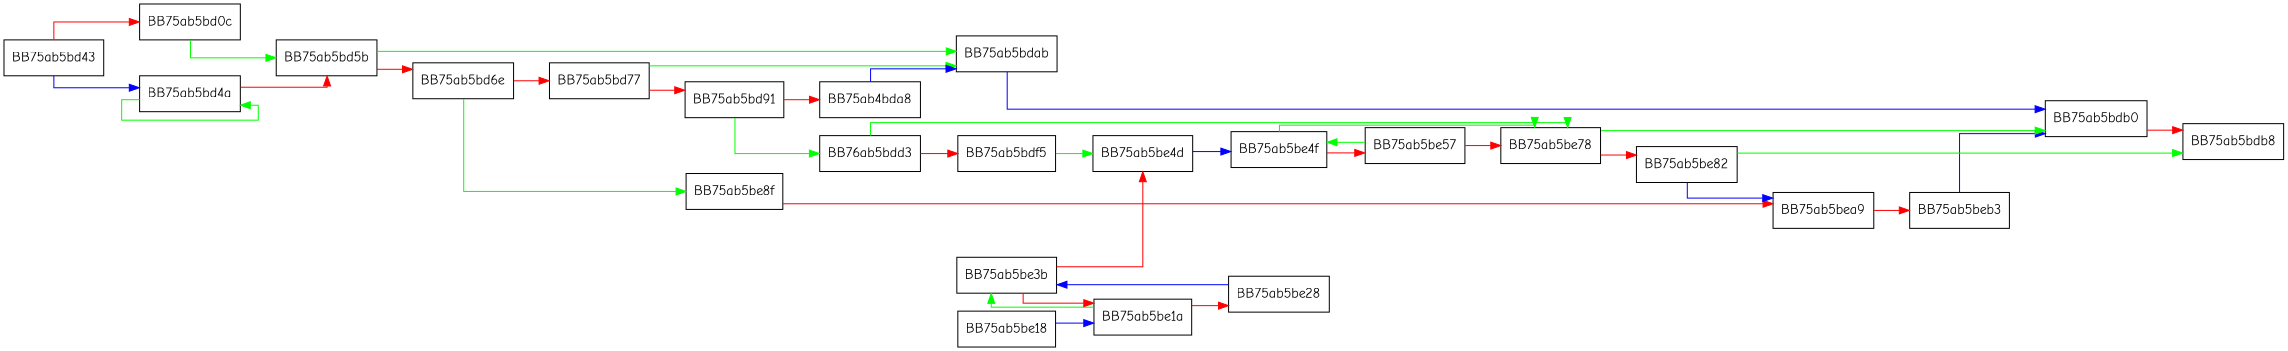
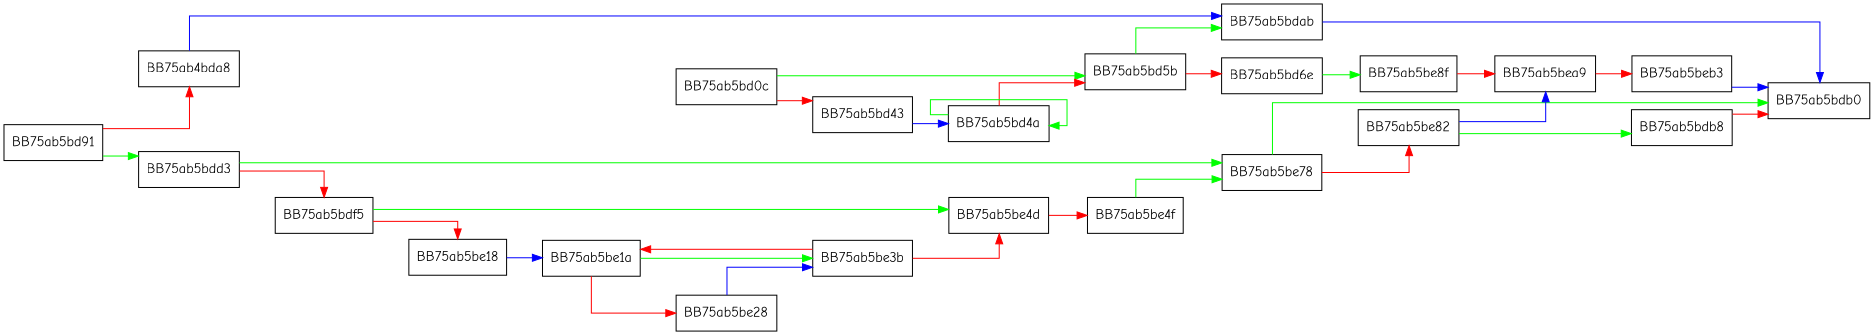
edge "BB75ab5bd43" -> "BB75ab5bd0c": reversed
node "BB75ab5bd77": removed
edge "BB75ab5bdb0" -> "BB75ab5bdb8": reversed
node "BB75ab5be57": removed
edge "BB75ab5be4d" -> "BB75ab5be4f": color blue -> red
node "BB76ab5bdd3": label "BB76ab5bdd3" -> "BB75ab5bdd3"
edge "BB75ab5bdf5" -> "BB75ab5be18": added
